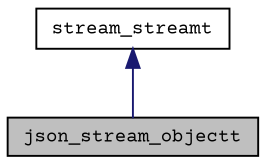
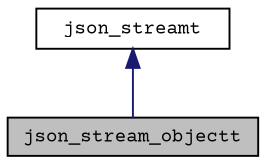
node "stream_streamt": label "stream_streamt" -> "json_streamt"
